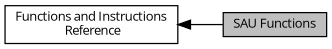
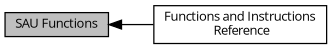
edge "SAU Functions" -> "Functions and Instructions Reference": reversed
